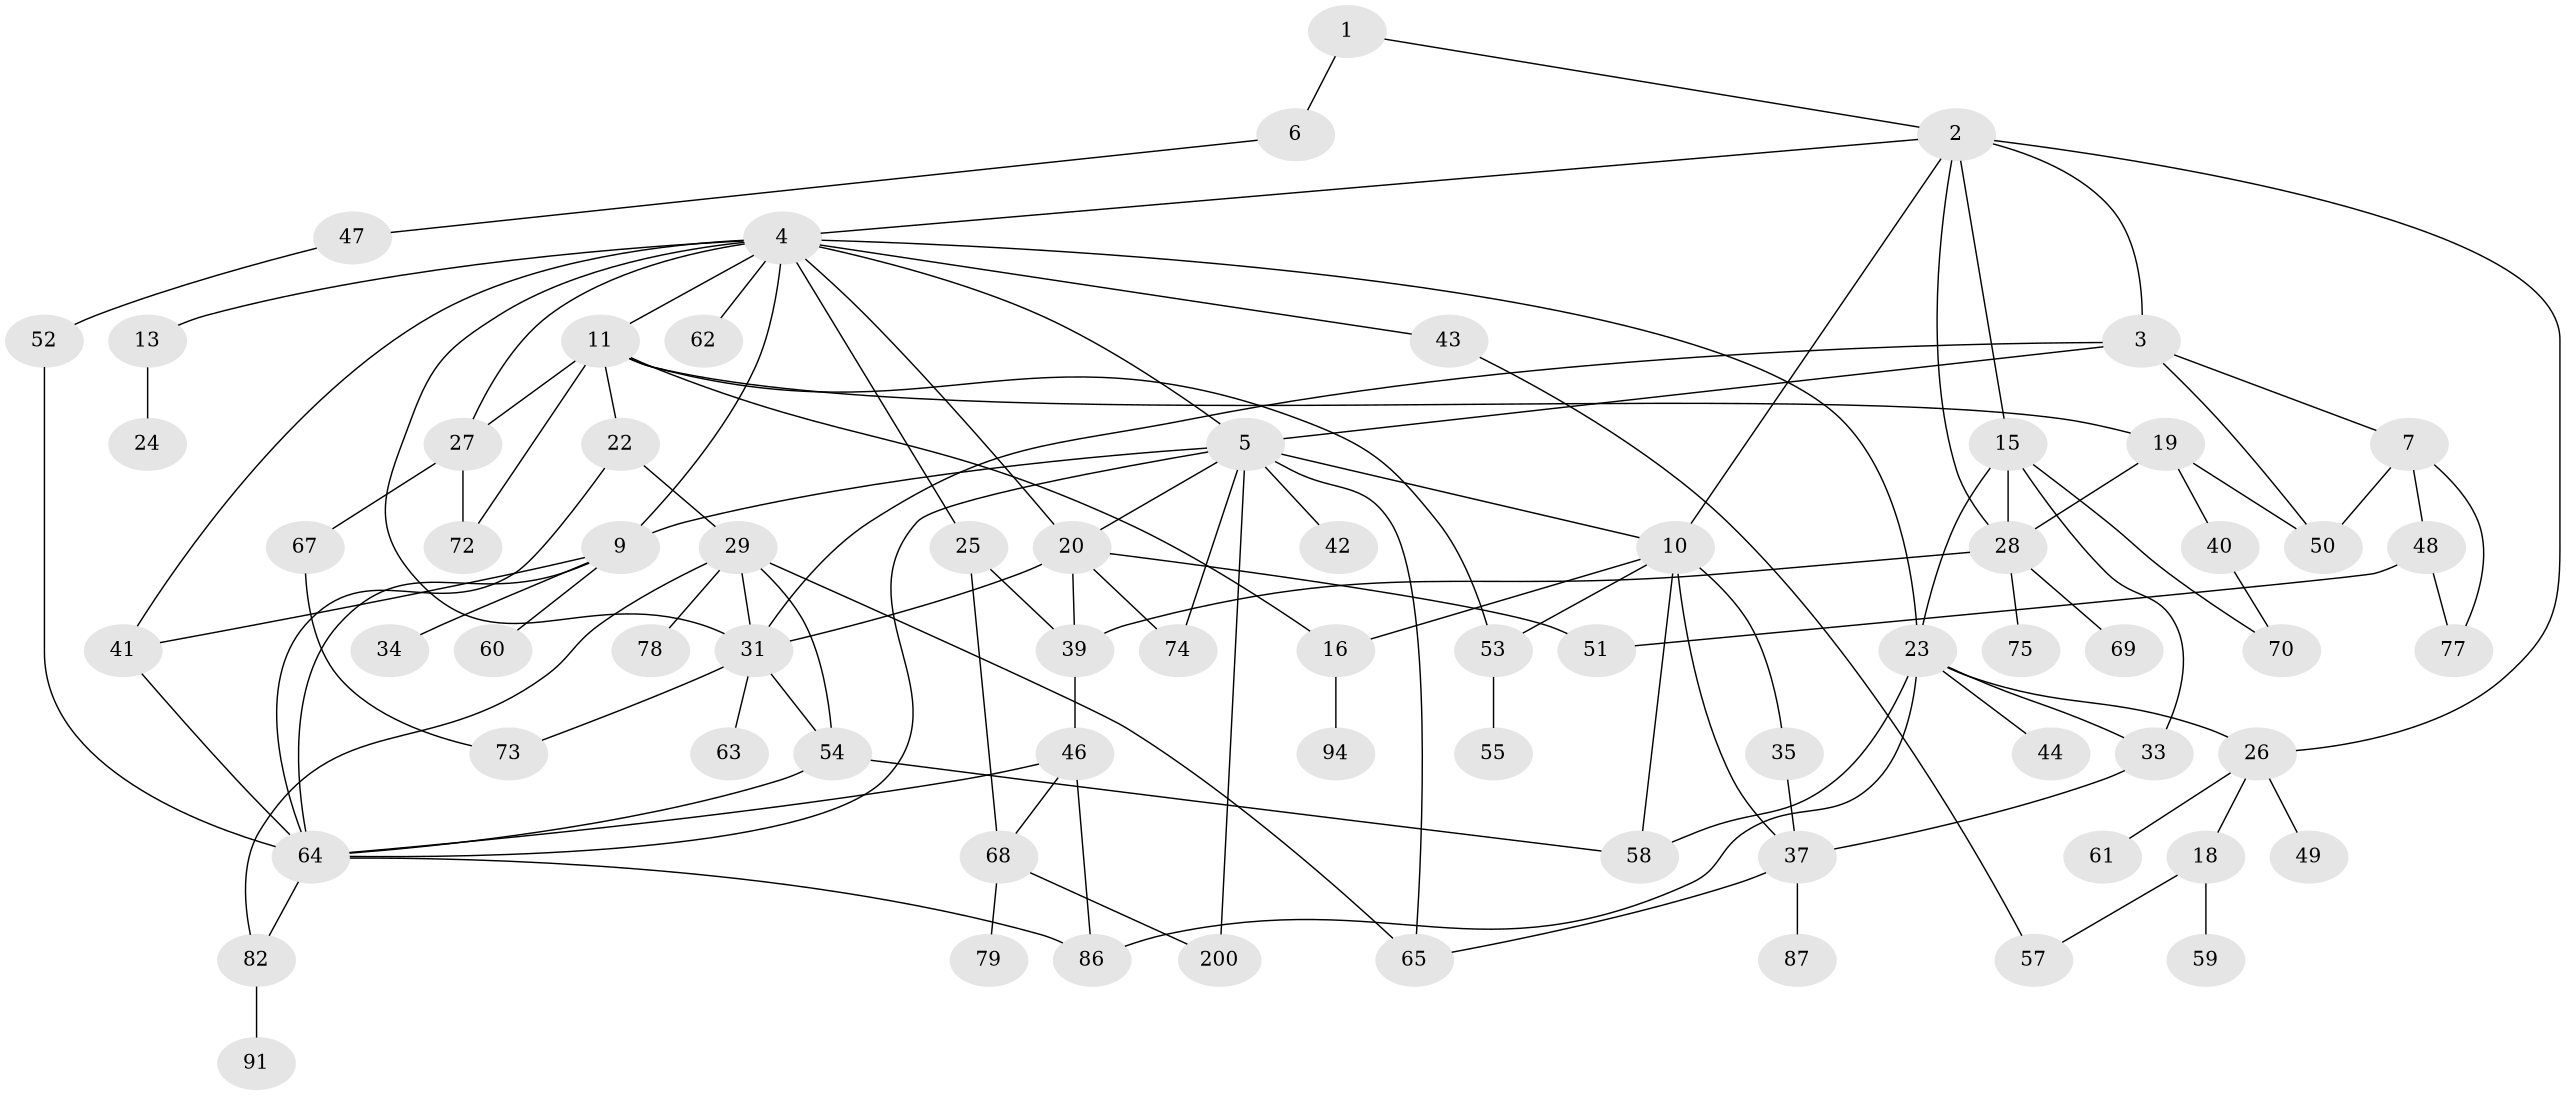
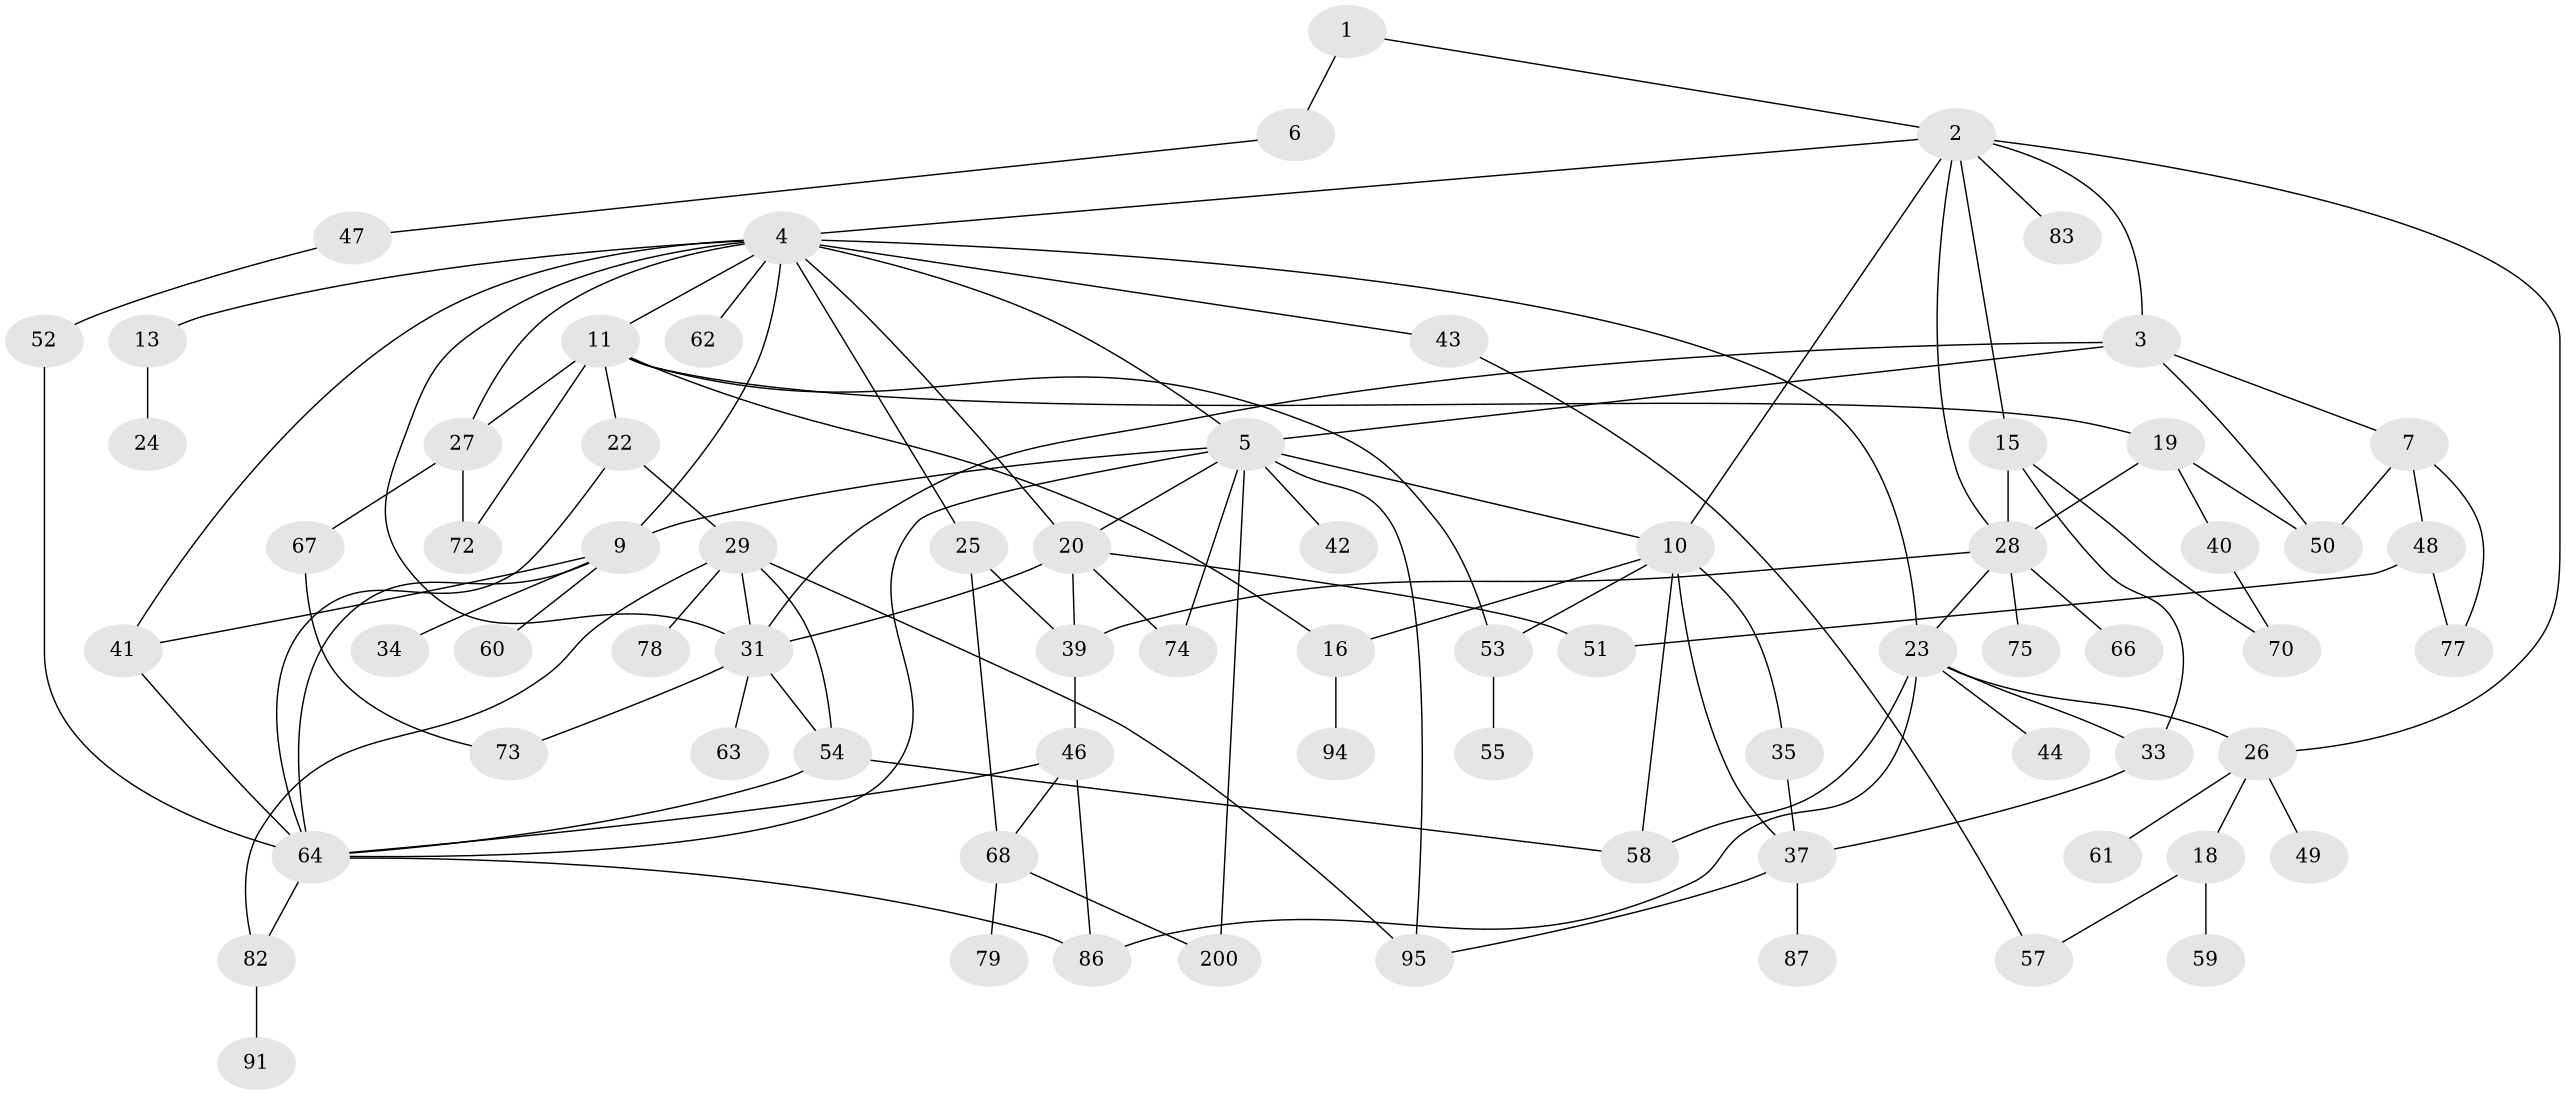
node "83": added
edge "15" -- "23": now "28" -- "23"
node "69": label "69" -> "66"
node "65": label "65" -> "95"
